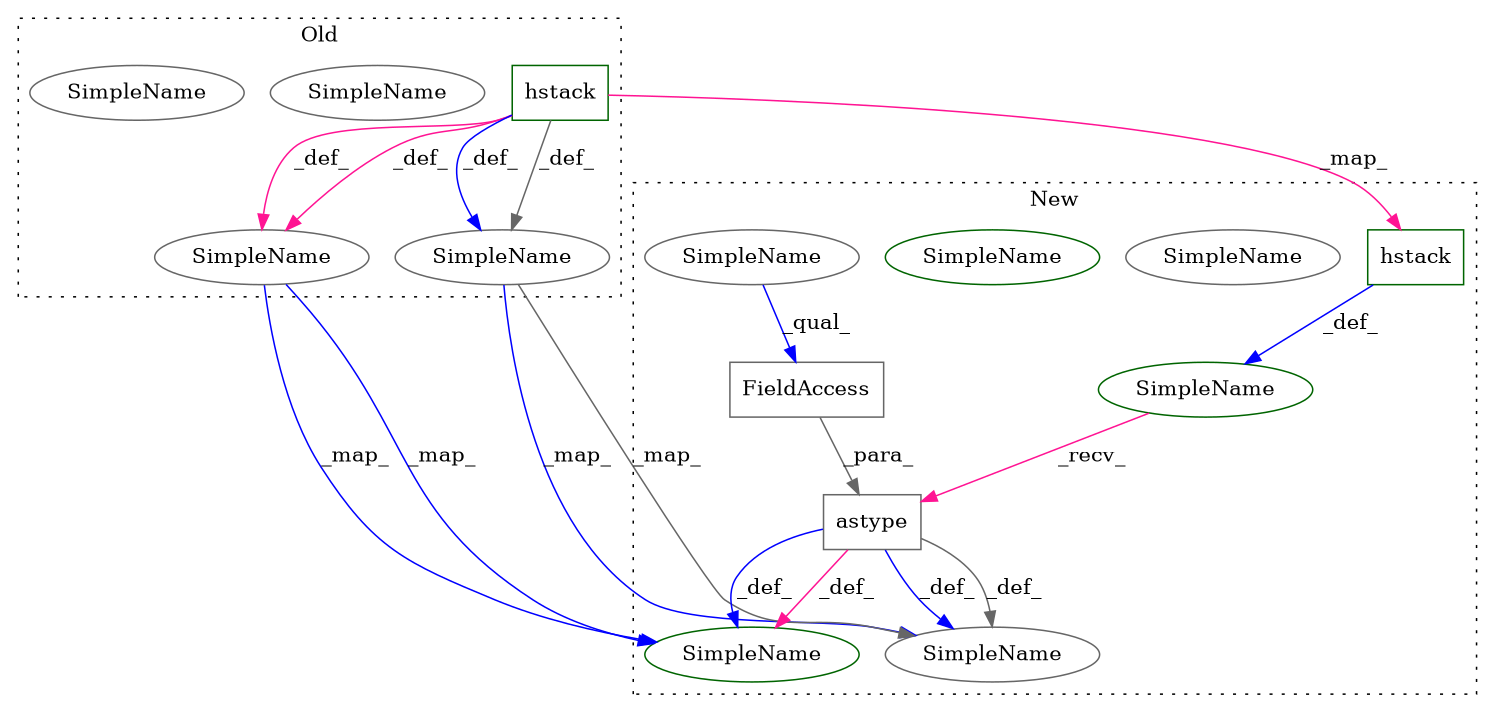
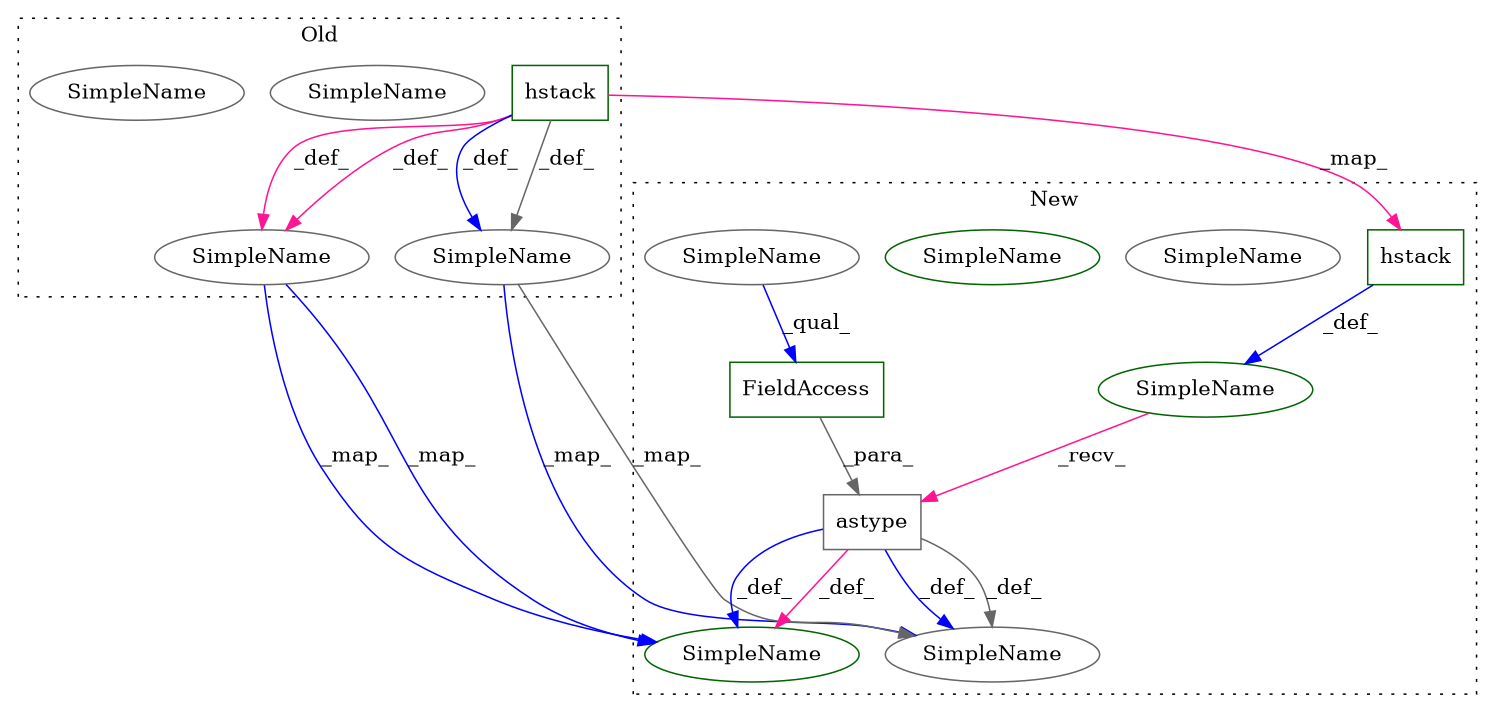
node "FieldAccess": color gray40 -> darkgreen
